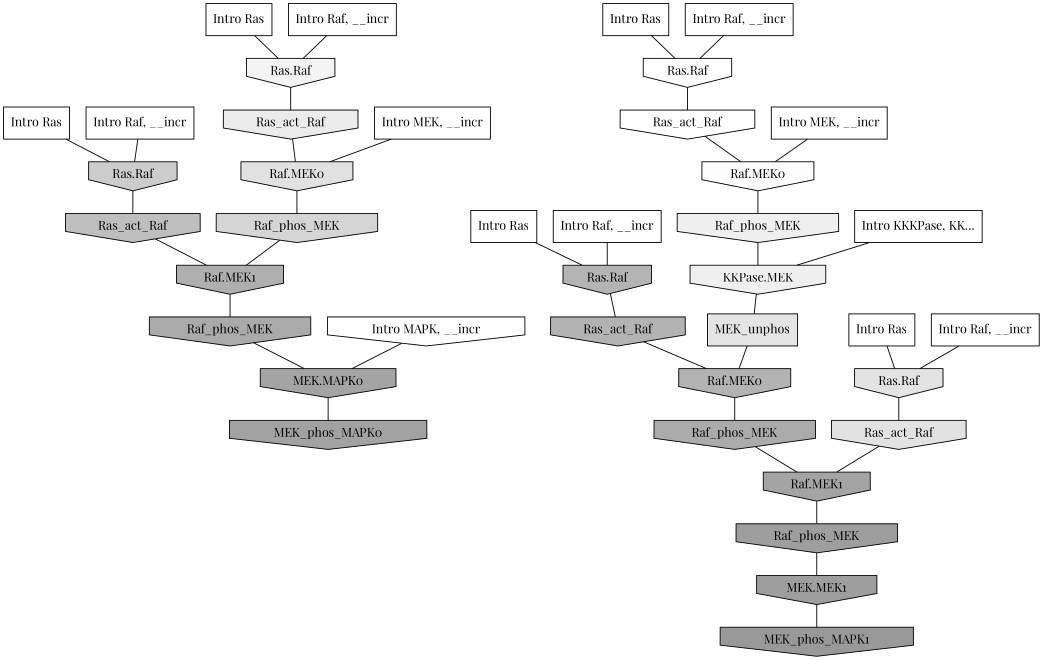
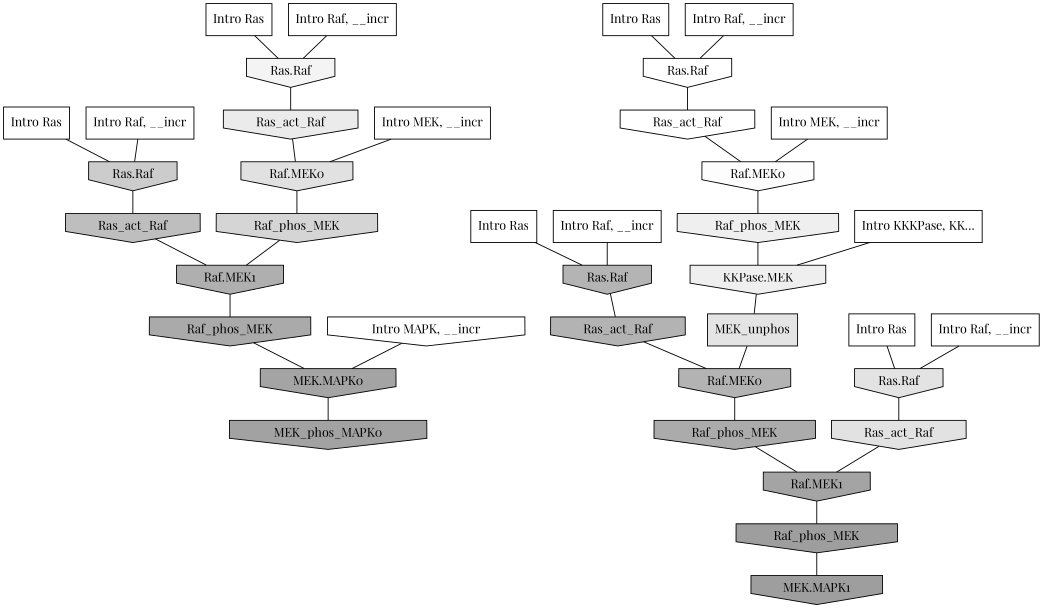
node "MEK.MEK1": label "MEK.MEK1" -> "MEK.MAPK1"
node "MEK_phos_MAPK1": removed
